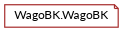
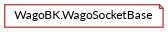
node "WagoBK.WagoBK": label "WagoBK.WagoBK" -> "WagoBK.WagoSocketBase"
